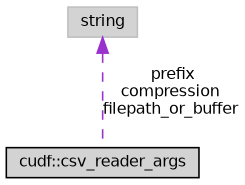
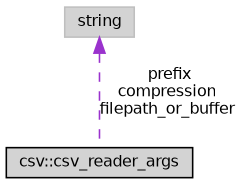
node "cudf::csv_reader_args": label "cudf::csv_reader_args" -> "csv::csv_reader_args"
